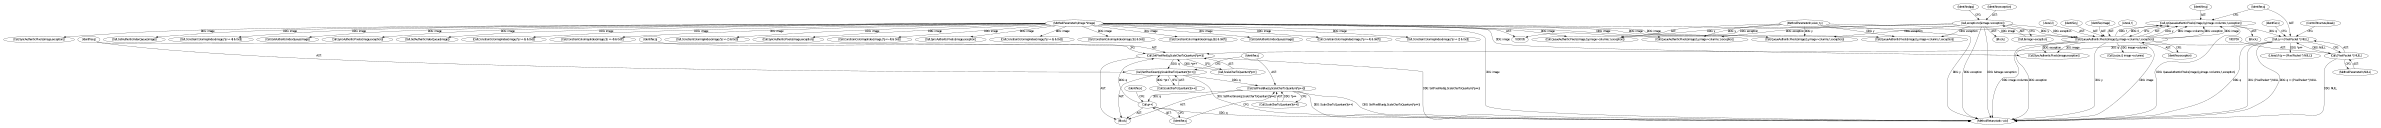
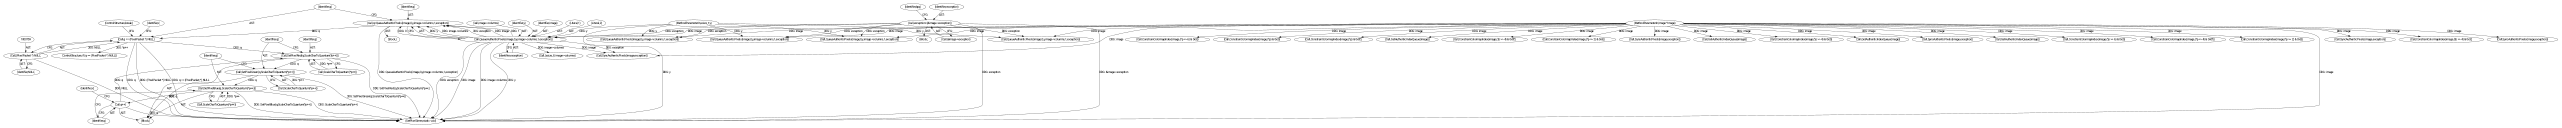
node "(Call,image->columns)": added
node "1000105": removed
node "(Literal,if (q == (PixelPacket *) NULL))": label "(Literal,if (q == (PixelPacket *) NULL))" -> "(ControlStructure,if (q == (PixelPacket *) NULL))"
node "(MethodParameterIn,NULL)": label "(MethodParameterIn,NULL)" -> "(Identifier,NULL)"
node "(MethodReturn,static void)": label "(MethodReturn,static void)" -> "(SetPixelGreen,static void)"
